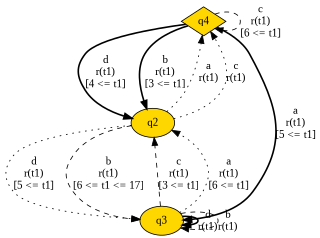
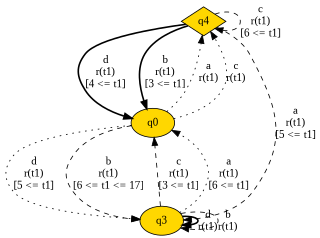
node "q2": label "q2" -> "q0"
edge "q4" -> "q3": style bold -> dashed
